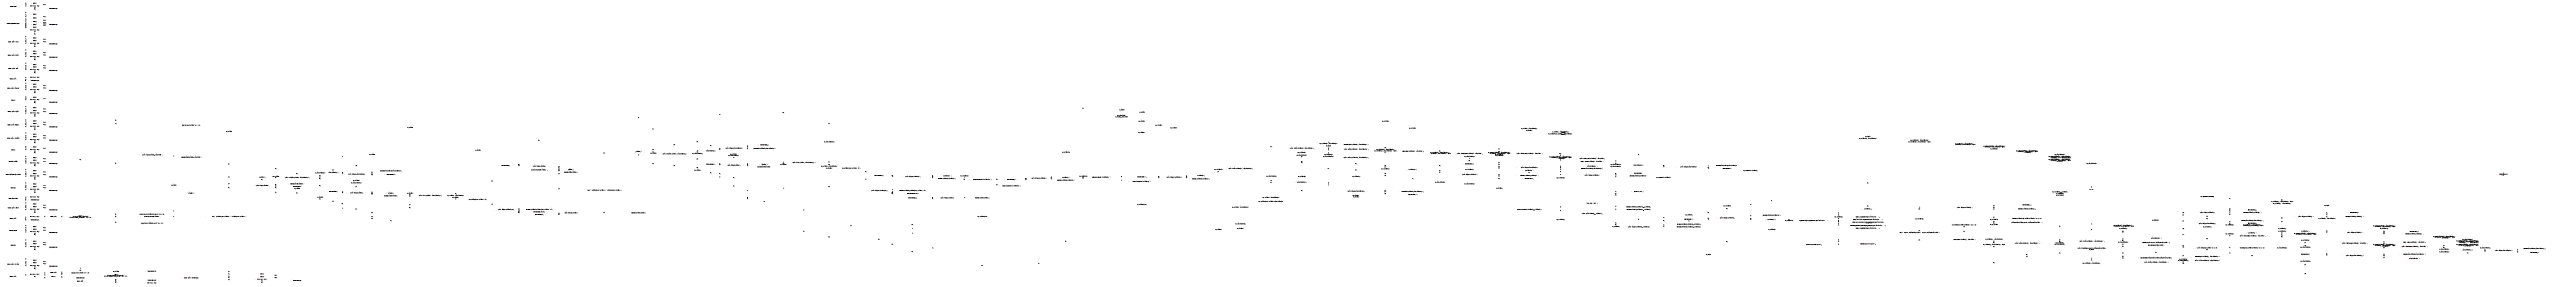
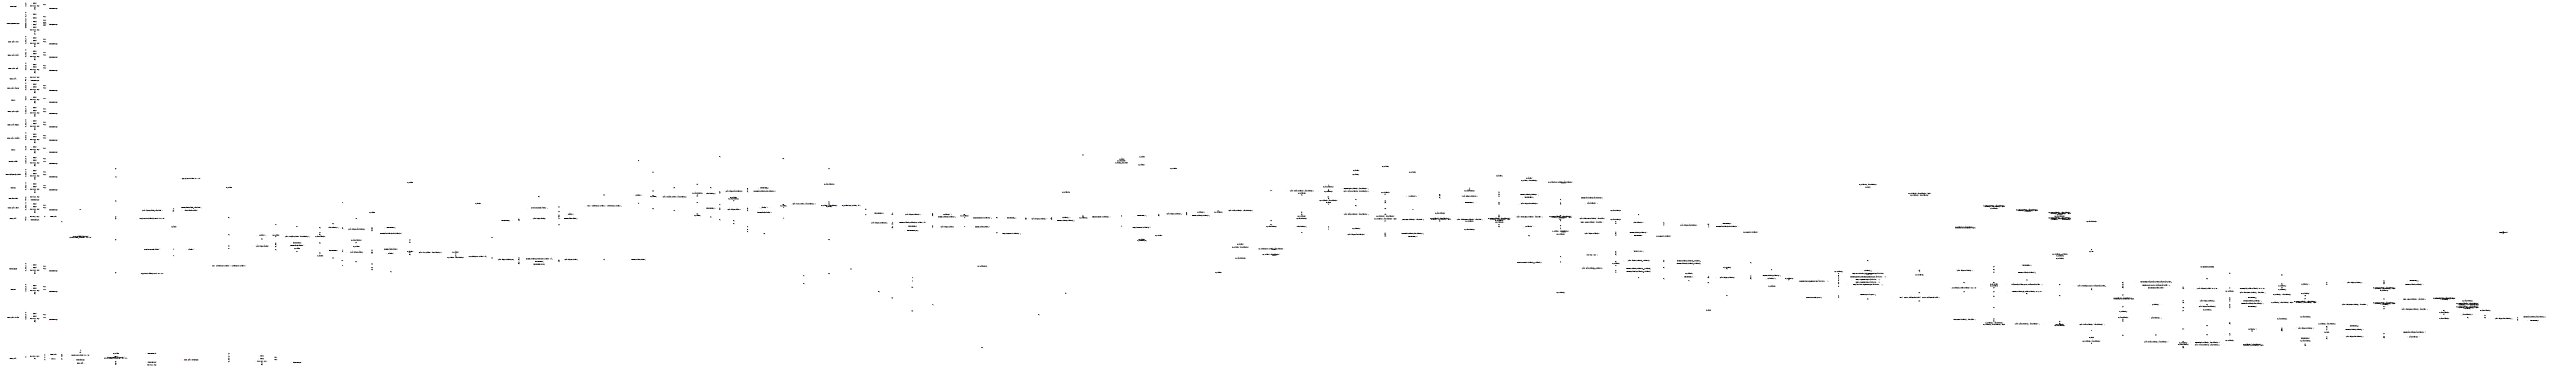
node "(max_scroll_offset,max_scroll_offset())": added
